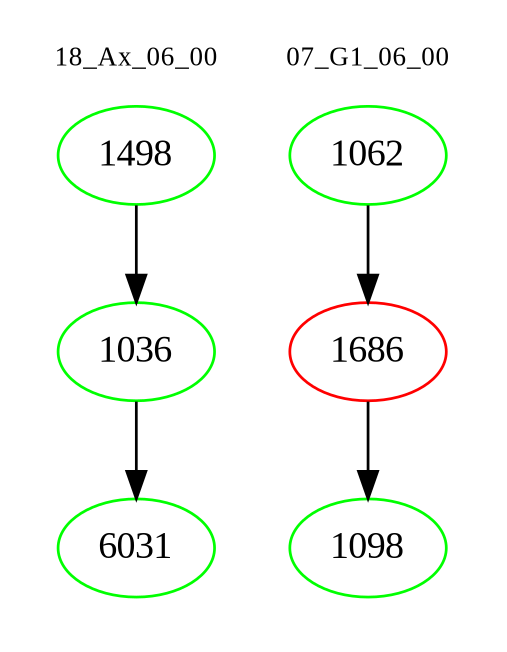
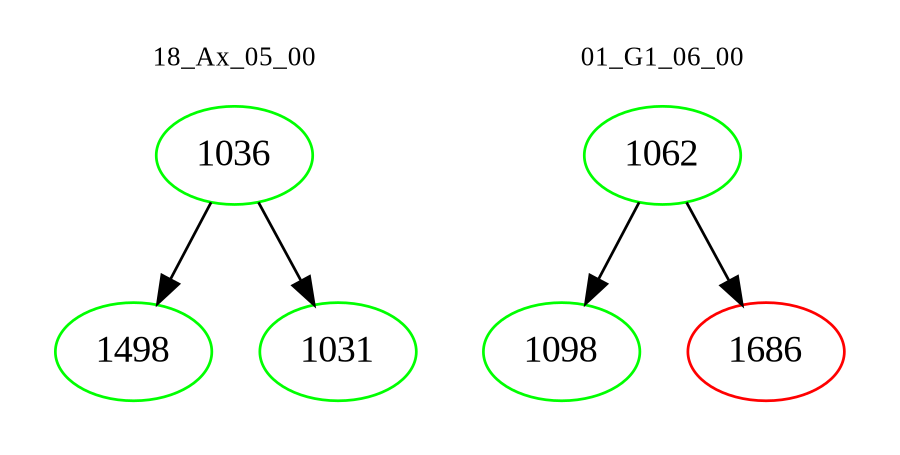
cluster "18_Ax_06_00": label "18_Ax_06_00" -> "18_Ax_05_00"
cluster "07_G1_06_00": label "07_G1_06_00" -> "01_G1_06_00"
edge "1498" -> "1036": reversed
edge "1686" -> "1098": now "1062" -> "1098"
node "6031": label "6031" -> "1031"
